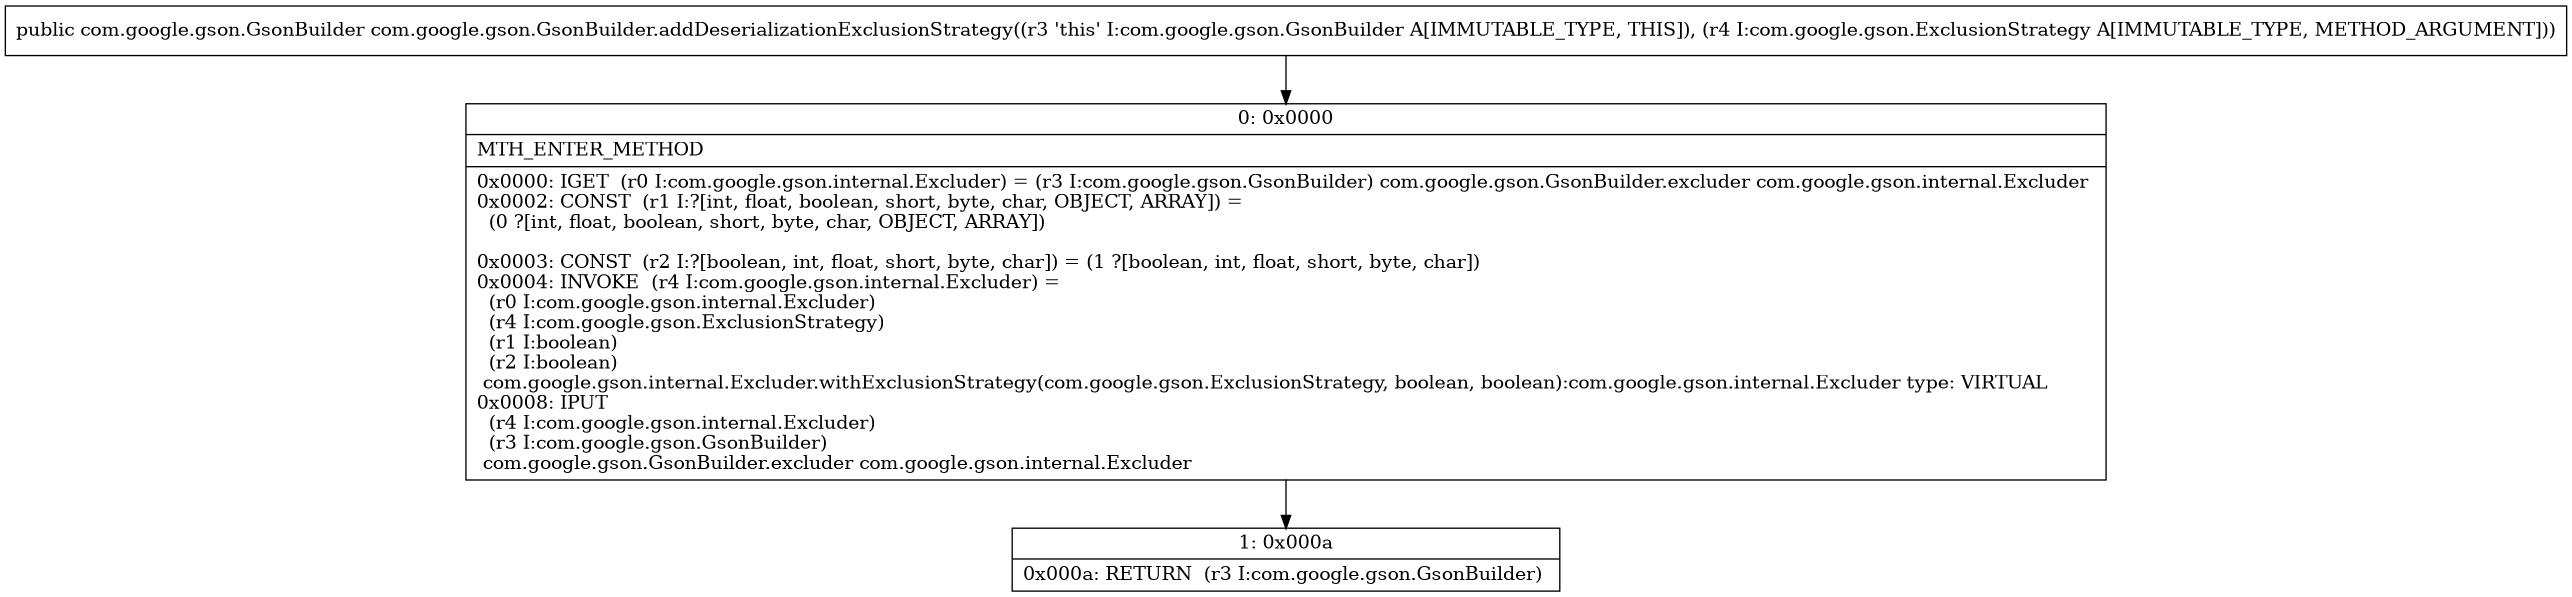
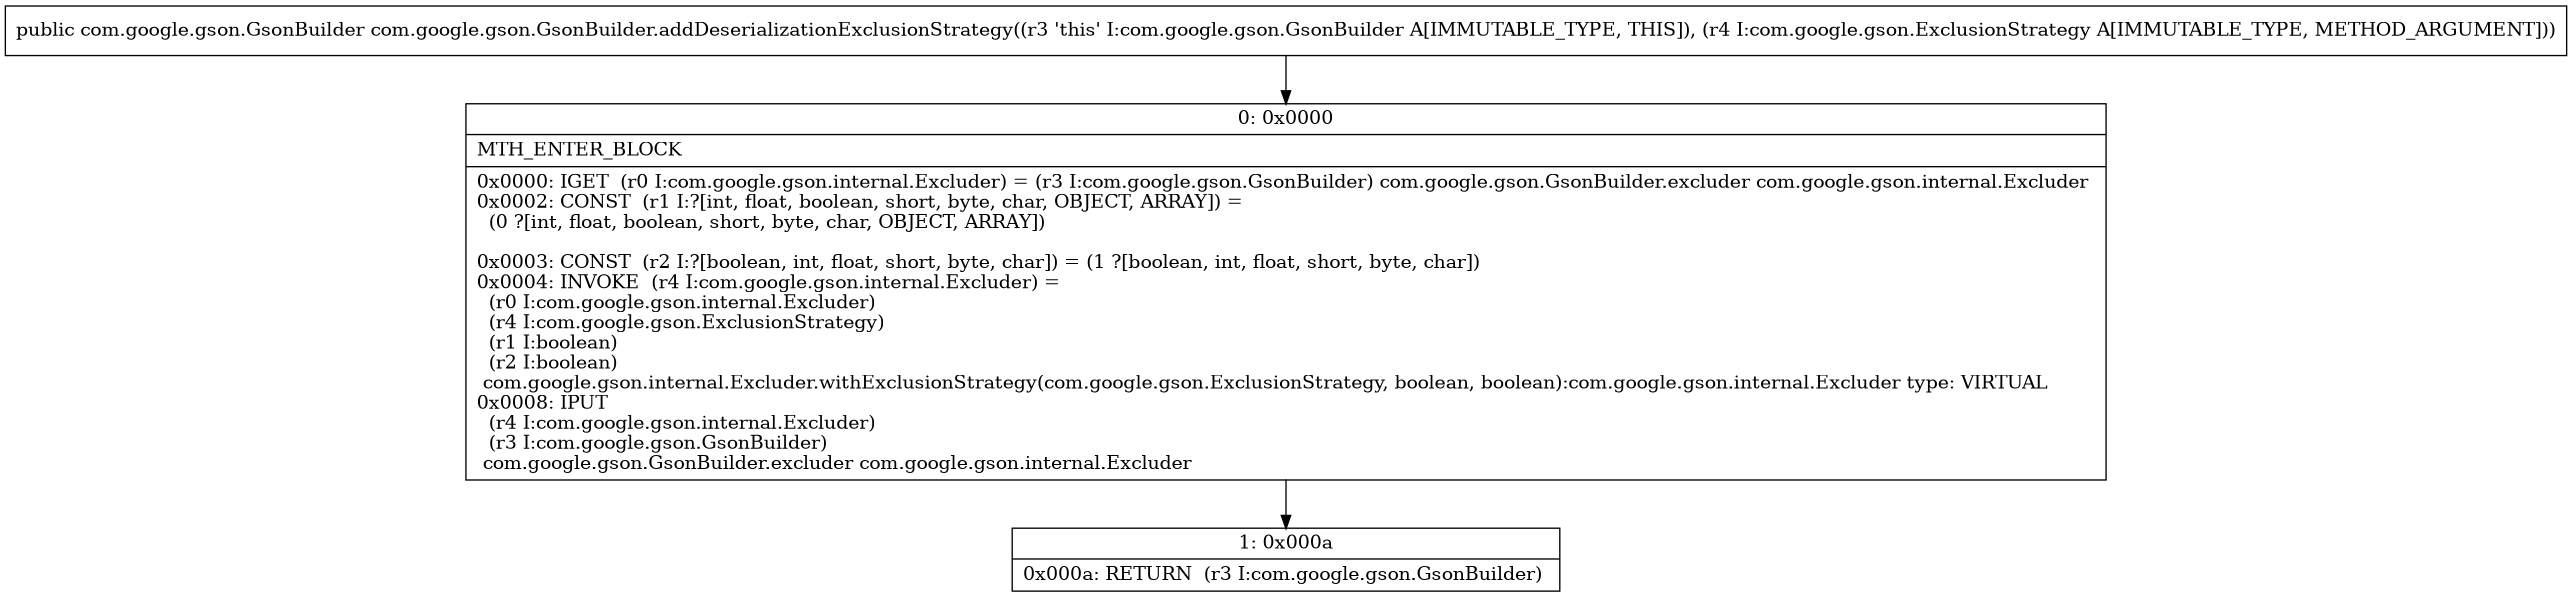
node "0: 0x0000": text "MTH_ENTER_METHOD" -> "MTH_ENTER_BLOCK"
